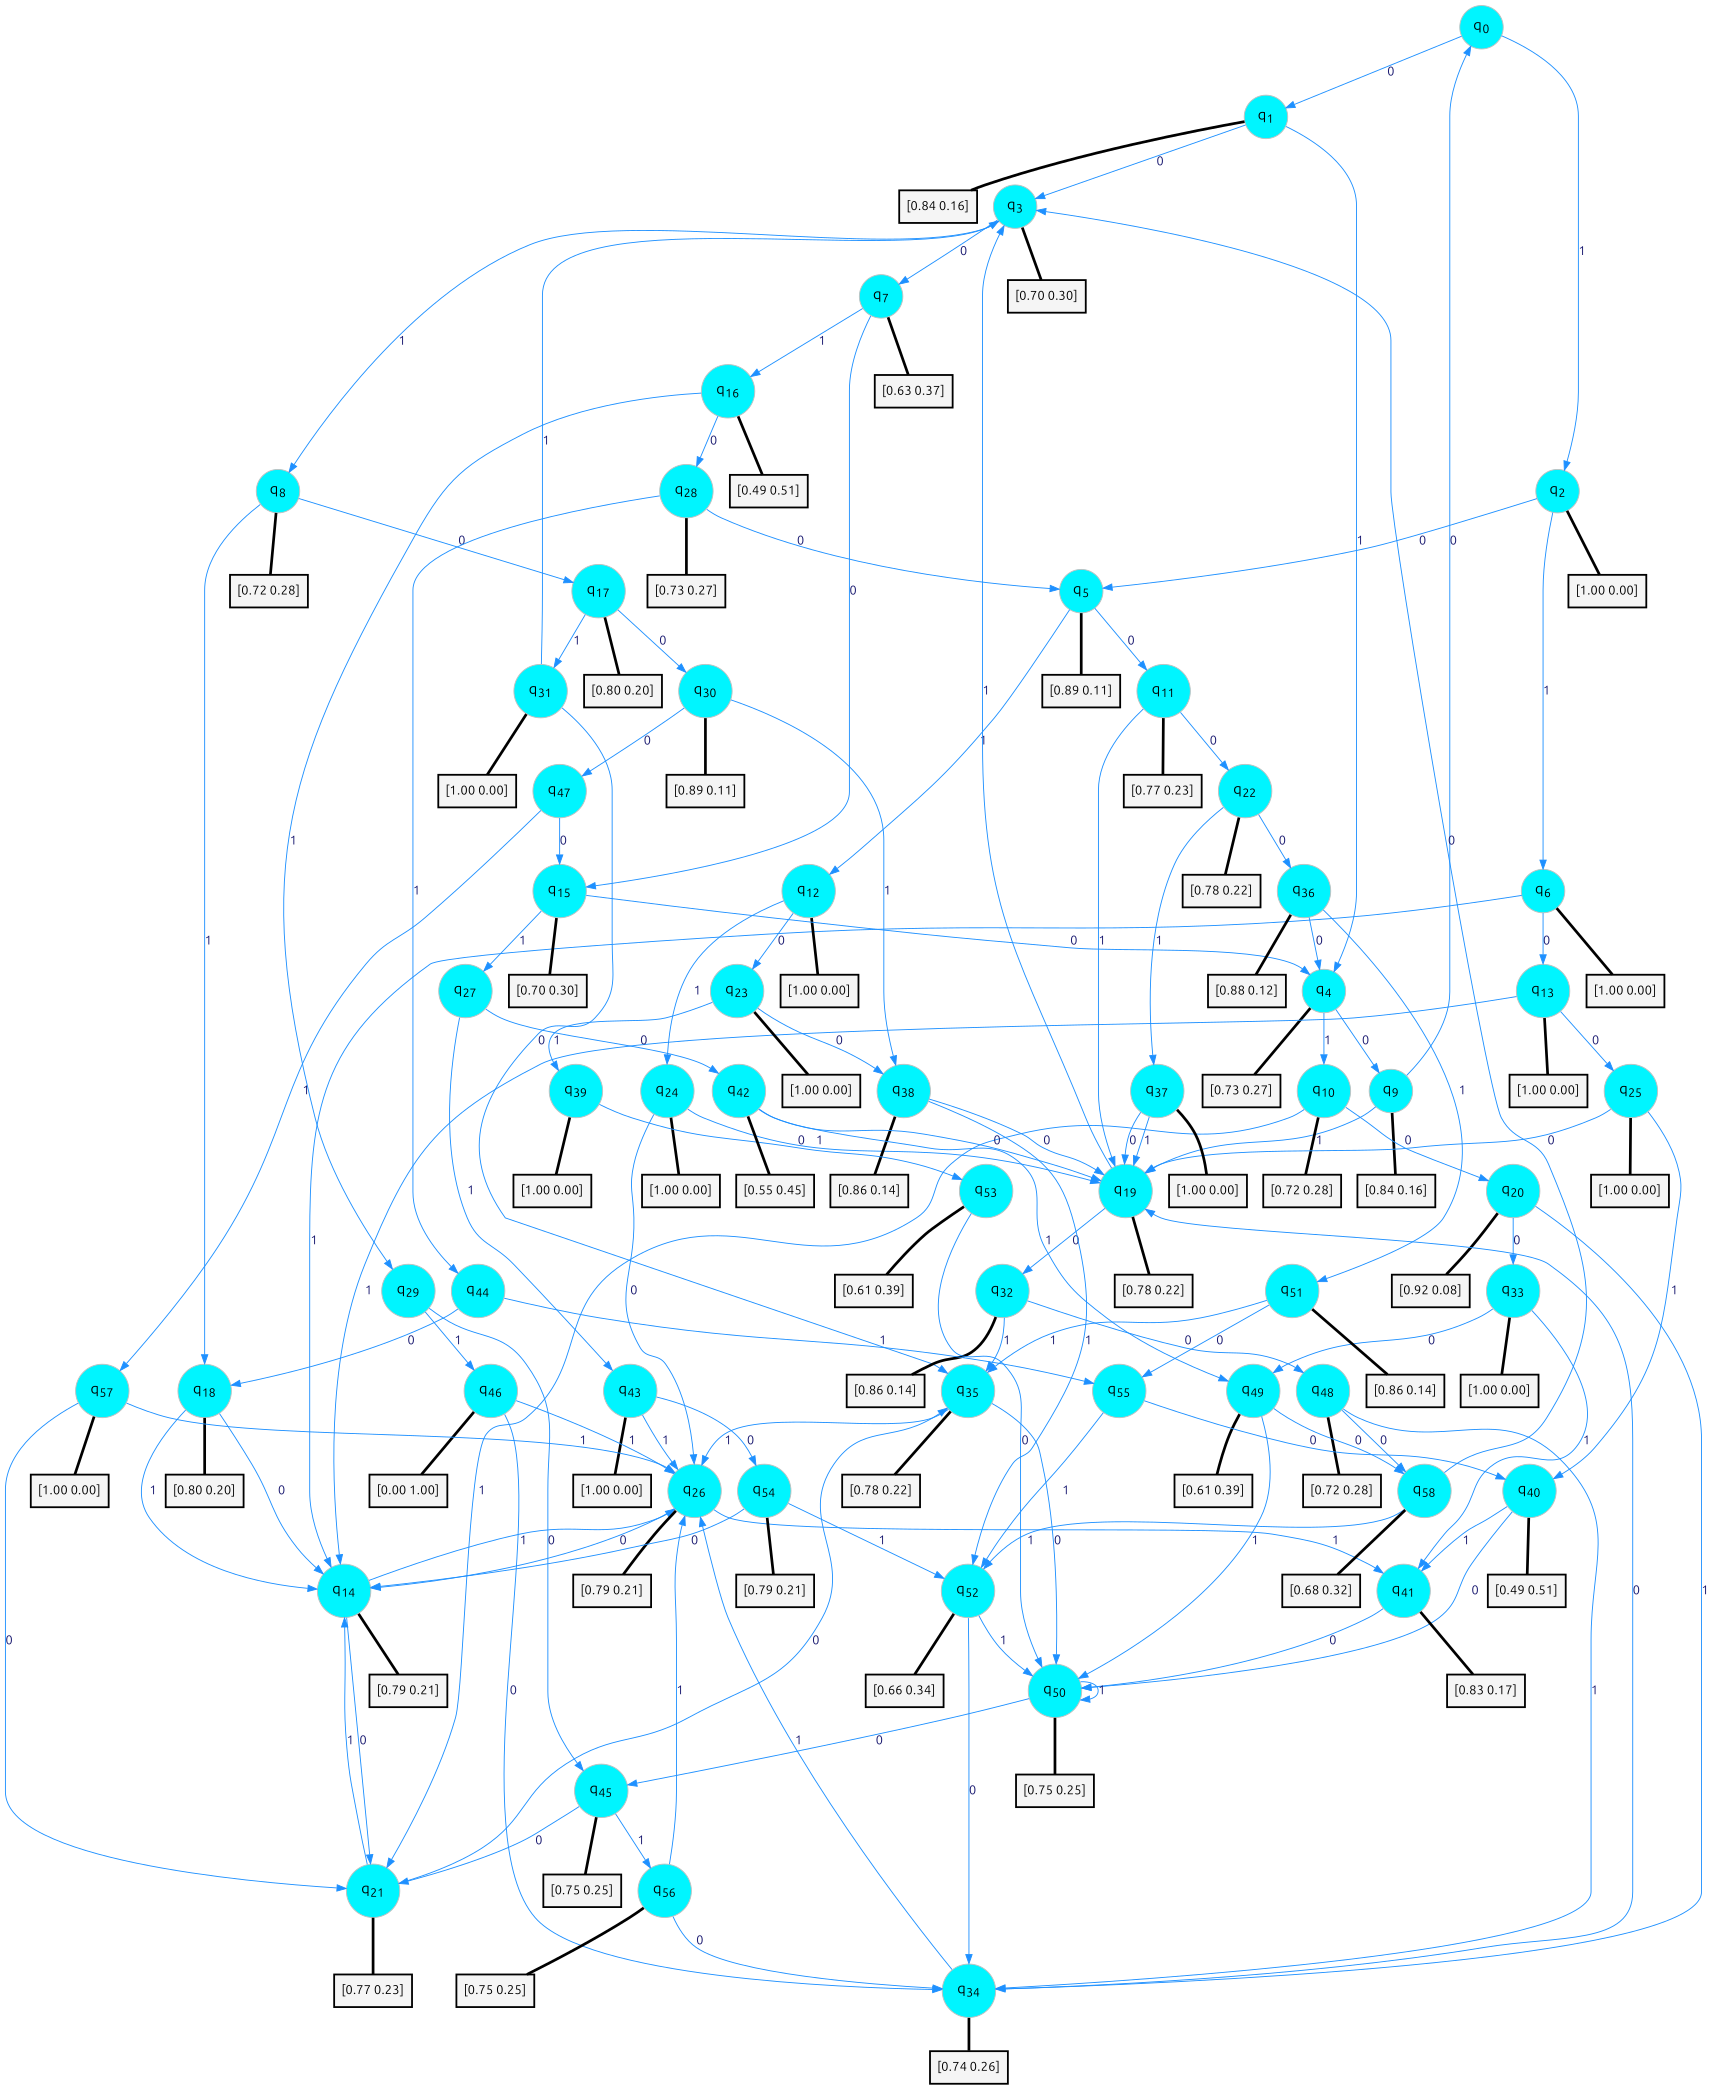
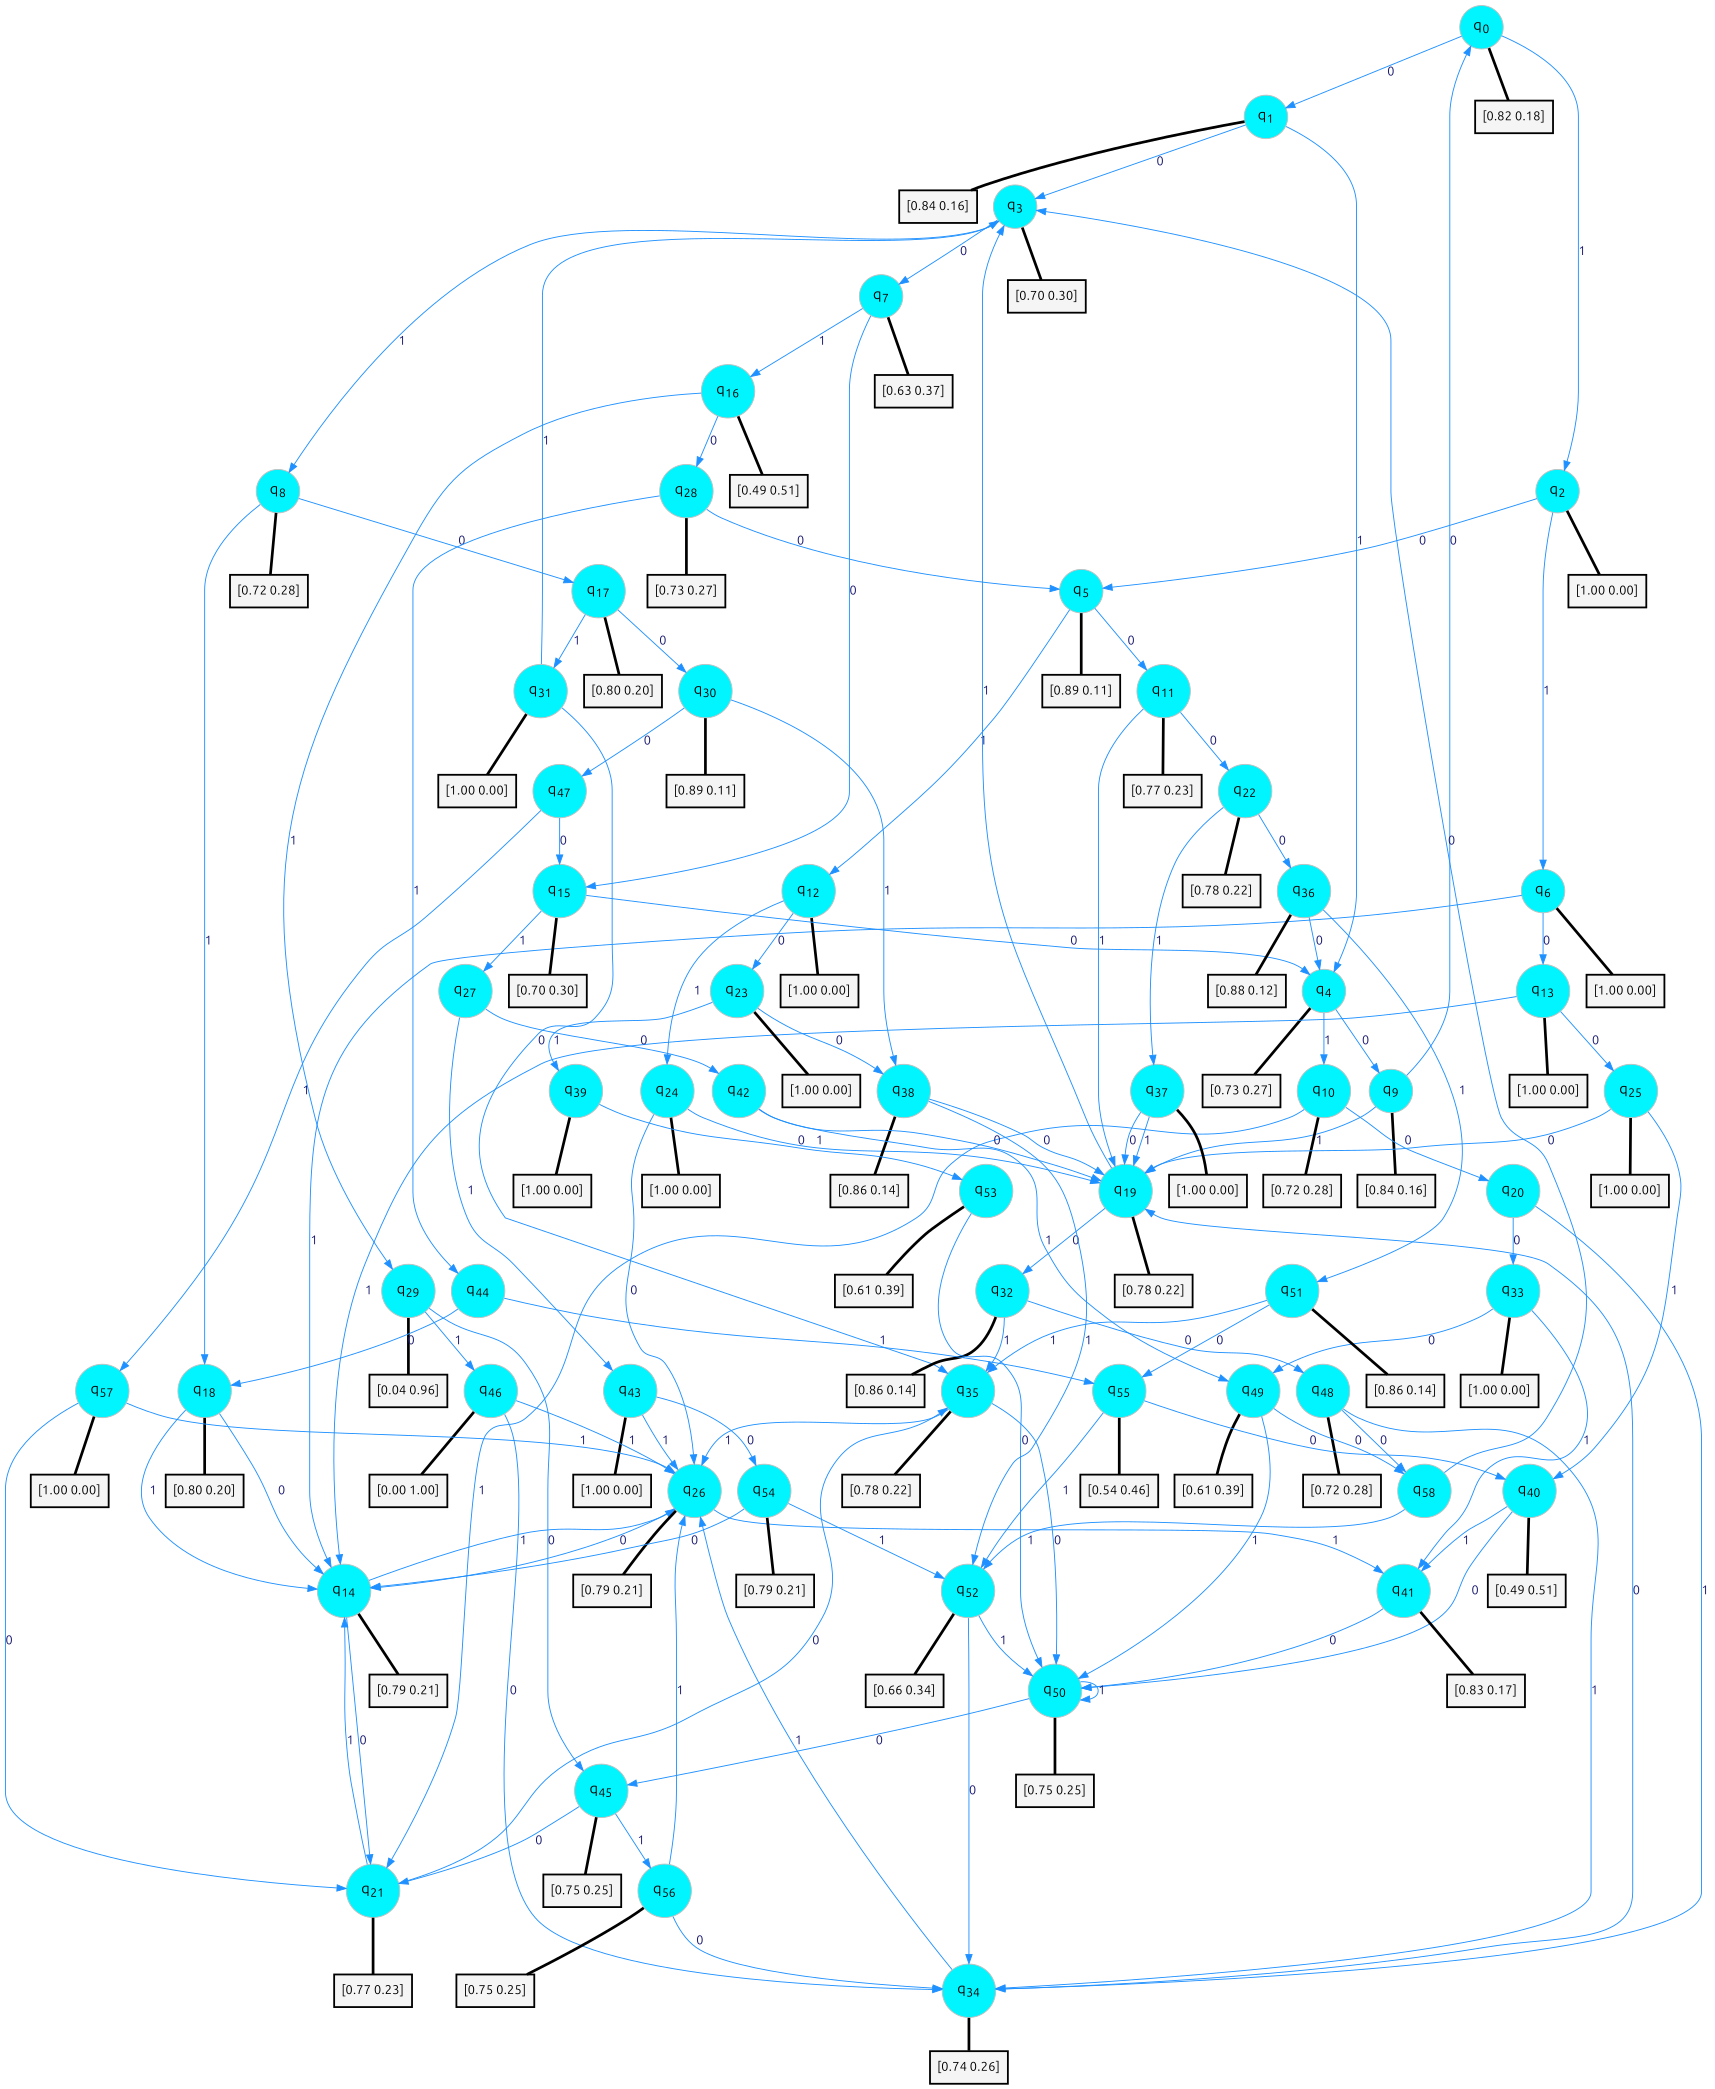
node "[0.82 0.18]": added
node "[0.55 0.45]": removed
node "[0.92 0.08]": removed
node "[0.04 0.96]": added
node "[0.54 0.46]": added
node "[0.68 0.32]": removed
